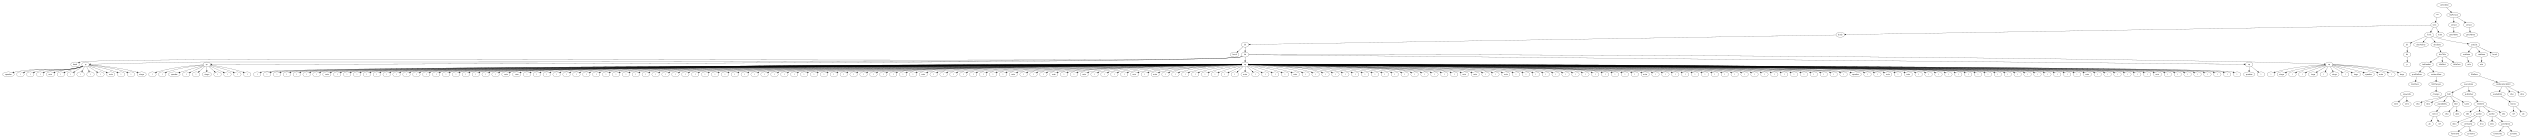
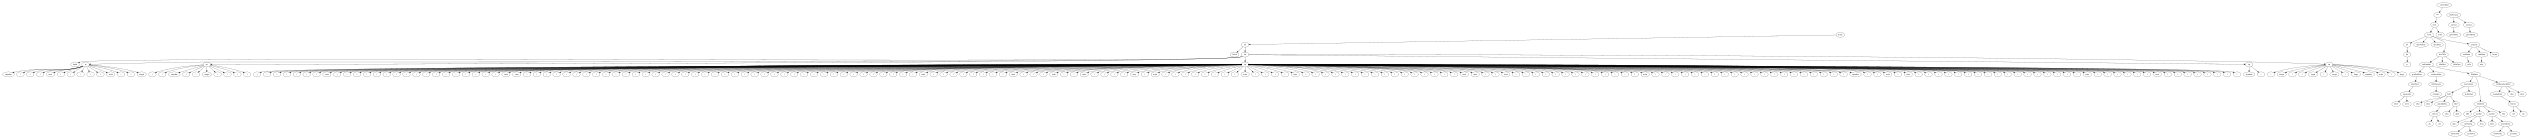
edge "particDesc" -> "listPerson": now "particDesc" -> "TEI"
edge "text" -> "body": removed
edge "docDate" -> "docTitle": now "front" -> "docTitle"
edge "teiHeader" -> "fileDesc": added
edge "fileDesc" -> "sourceDesc": added
edge "textClass" -> "keywords": added
edge "publisher" -> "titleStmt": now "fileDesc" -> "titleStmt"
node "name": removed
